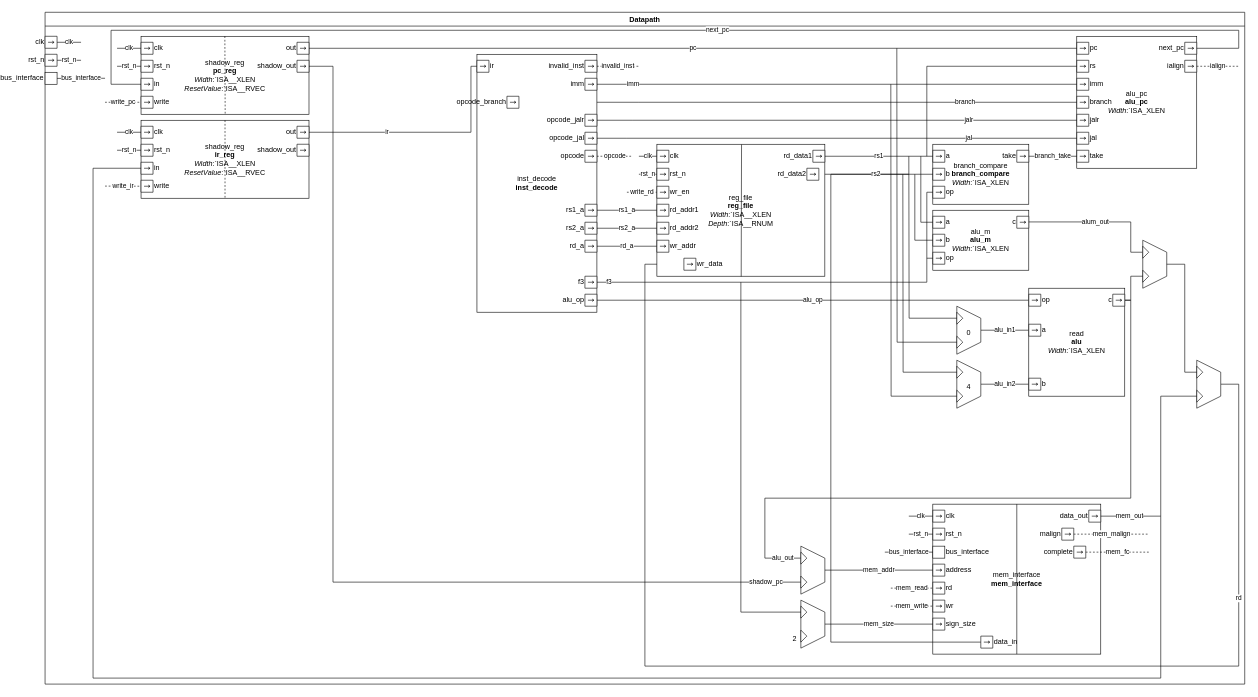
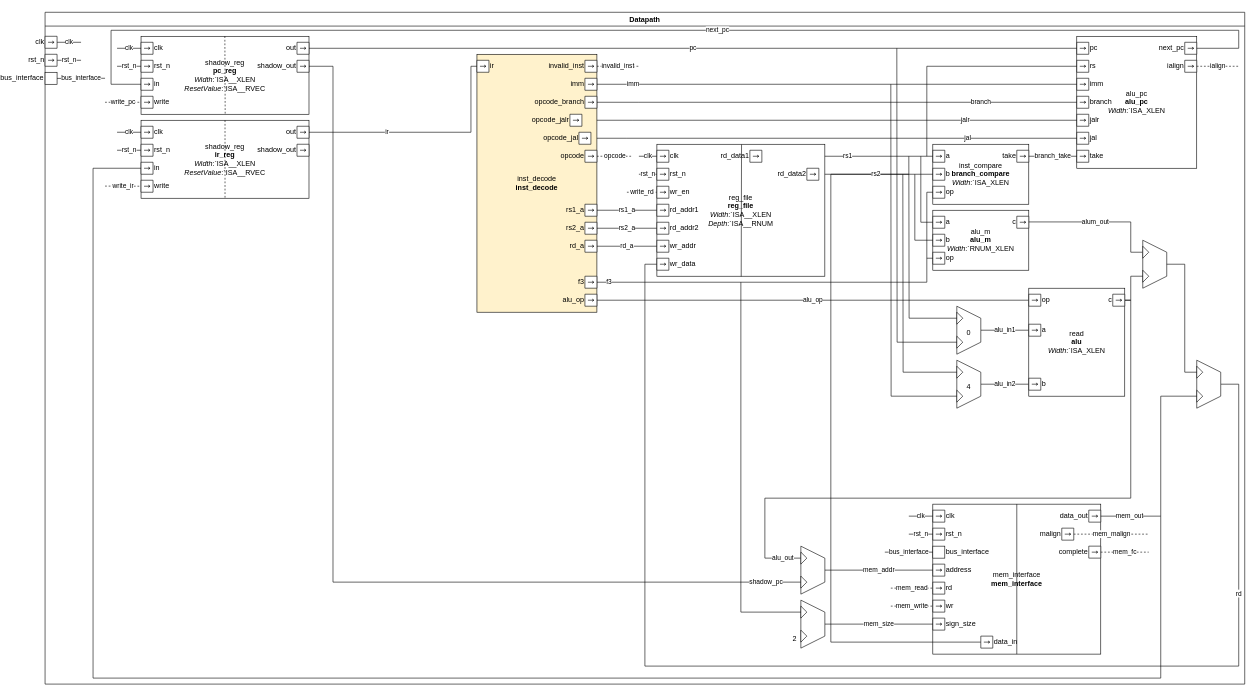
node "opcode_branch": moved (513, 102) -> (591, 102)
node "opcode_jalr": moved (591, 120) -> (576, 120)
node "opcode_jal": moved (591, 138) -> (585, 138)
node "rd_data1": moved (819, 156) -> (756, 156)
node "branch_compare branch_compare Width:`ISA_XLEN": label "branch_compare branch_compare Width:`ISA_XLEN" -> "inst_compare branch_compare Width:`ISA_XLEN"
node "inst_decode inst_decode": fillcolor #ffffff -> #fff2cc
node "alu_m alu_m Width:`ISA_XLEN": label "alu_m alu_m Width:`ISA_XLEN" -> "alu_m alu_m Width:`RNUM_XLEN"
node "wr_data": moved (690, 264) -> (663, 264)
node "complete": moved (1080, 552) -> (1095, 552)
